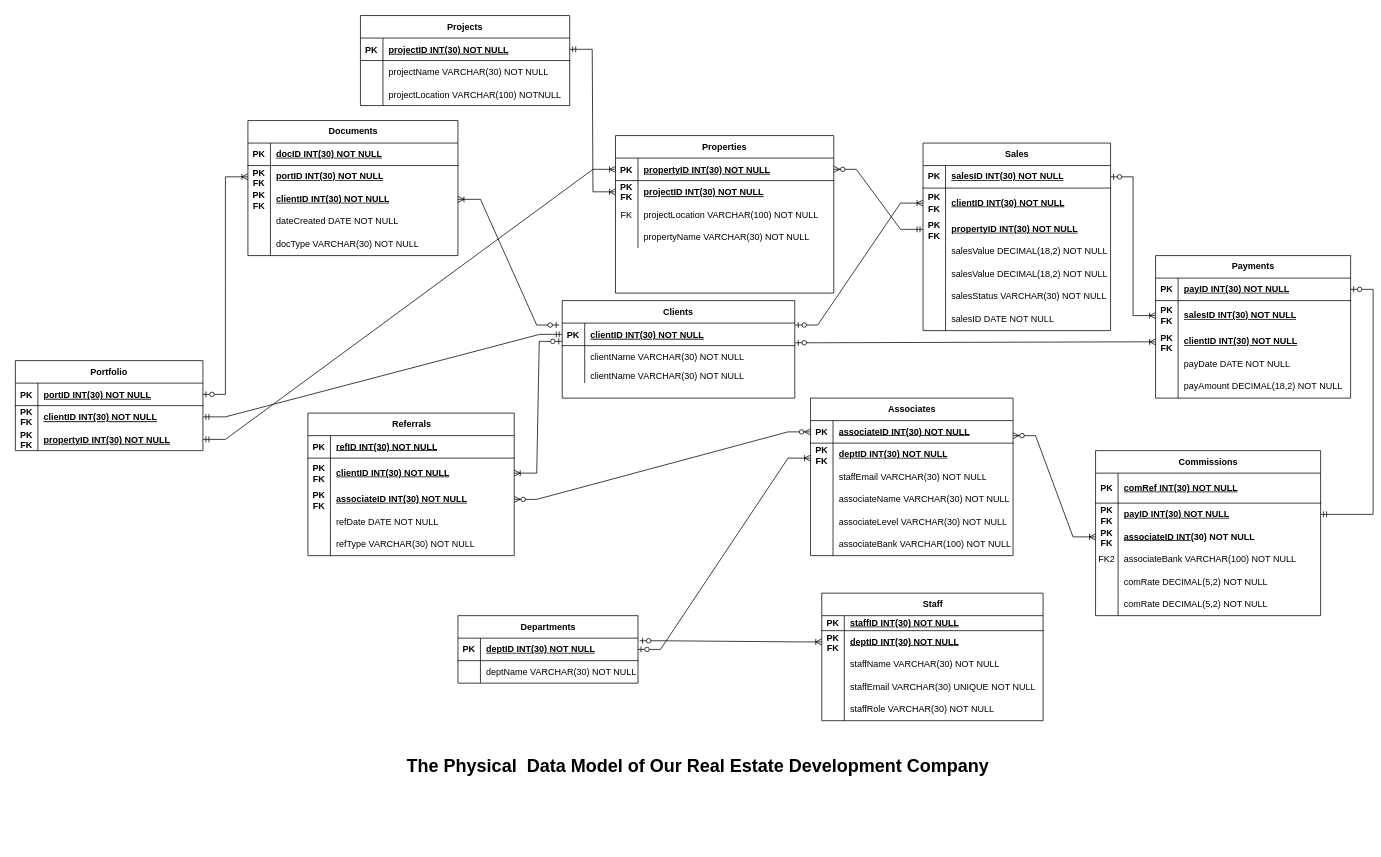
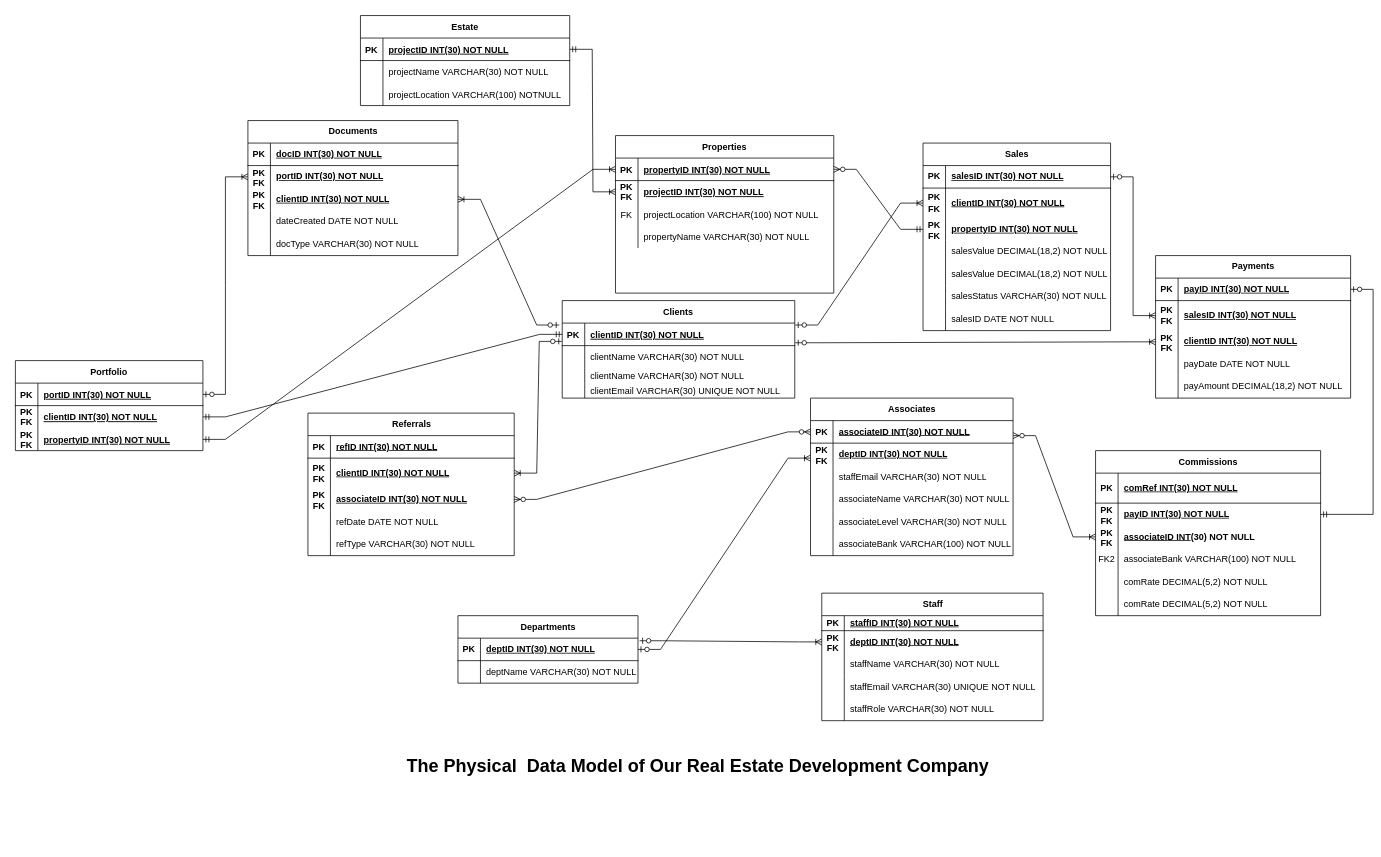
node "Projects": label "Projects" -> "Estate"
node "clientEmail VARCHAR(30) UNIQUE NOT NULL": added
